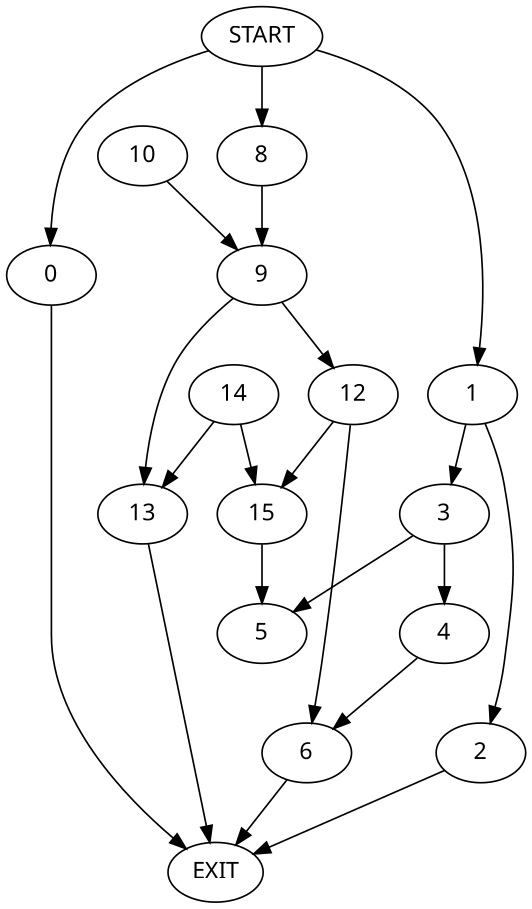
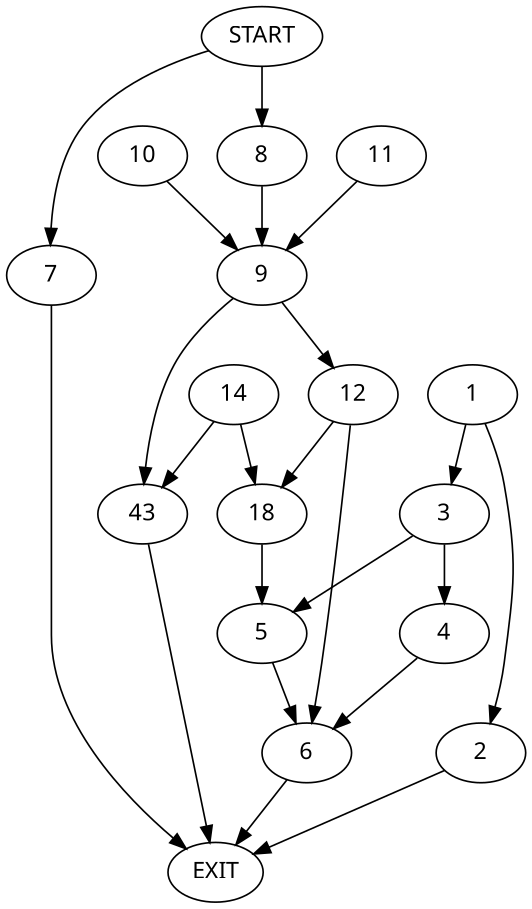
node "11": added
edge "START" -> "1": removed
node "0": label "0" -> "7"
node "13": label "13" -> "43"
node "15": label "15" -> "18"
edge "5" -> "6": added
